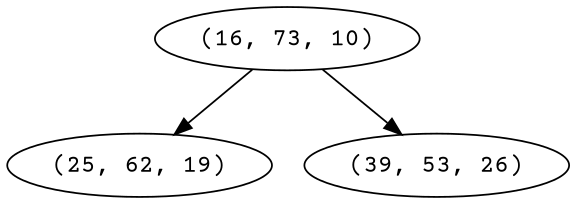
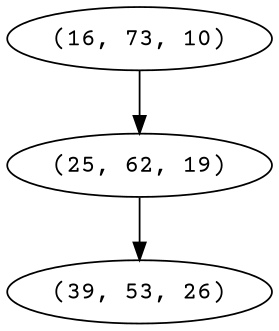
edge "(16, 73, 10)" -> "(39, 53, 26)": now "(25, 62, 19)" -> "(39, 53, 26)"
